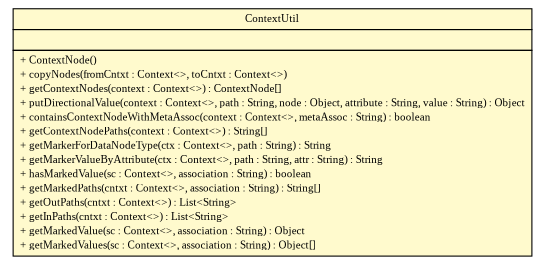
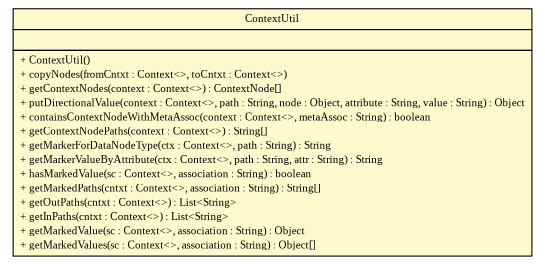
node "ContextUtil": text "+ ContextNode()" -> "+ ContextUtil()"
